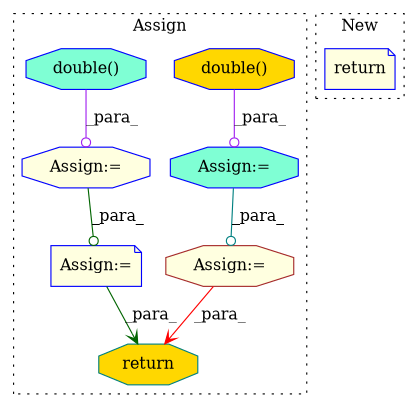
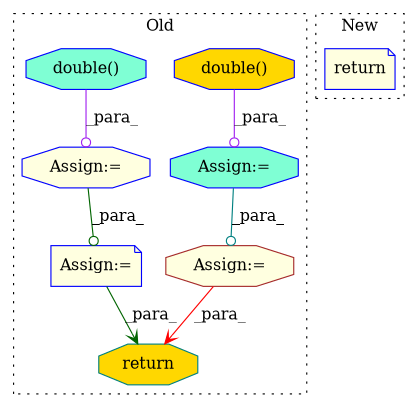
cluster "Assign": label "Assign" -> "Old"
